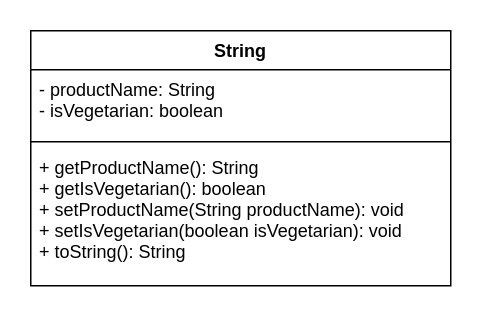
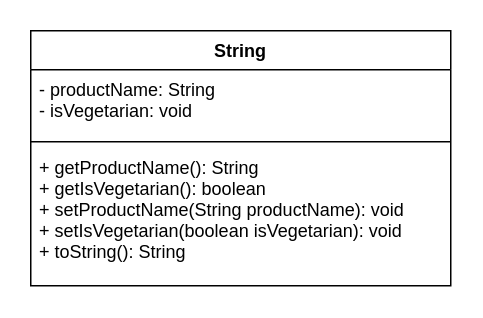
node "- productName: String - isVegetarian: boolean": label "- productName: String - isVegetarian: boolean" -> "- productName: String - isVegetarian: void"
